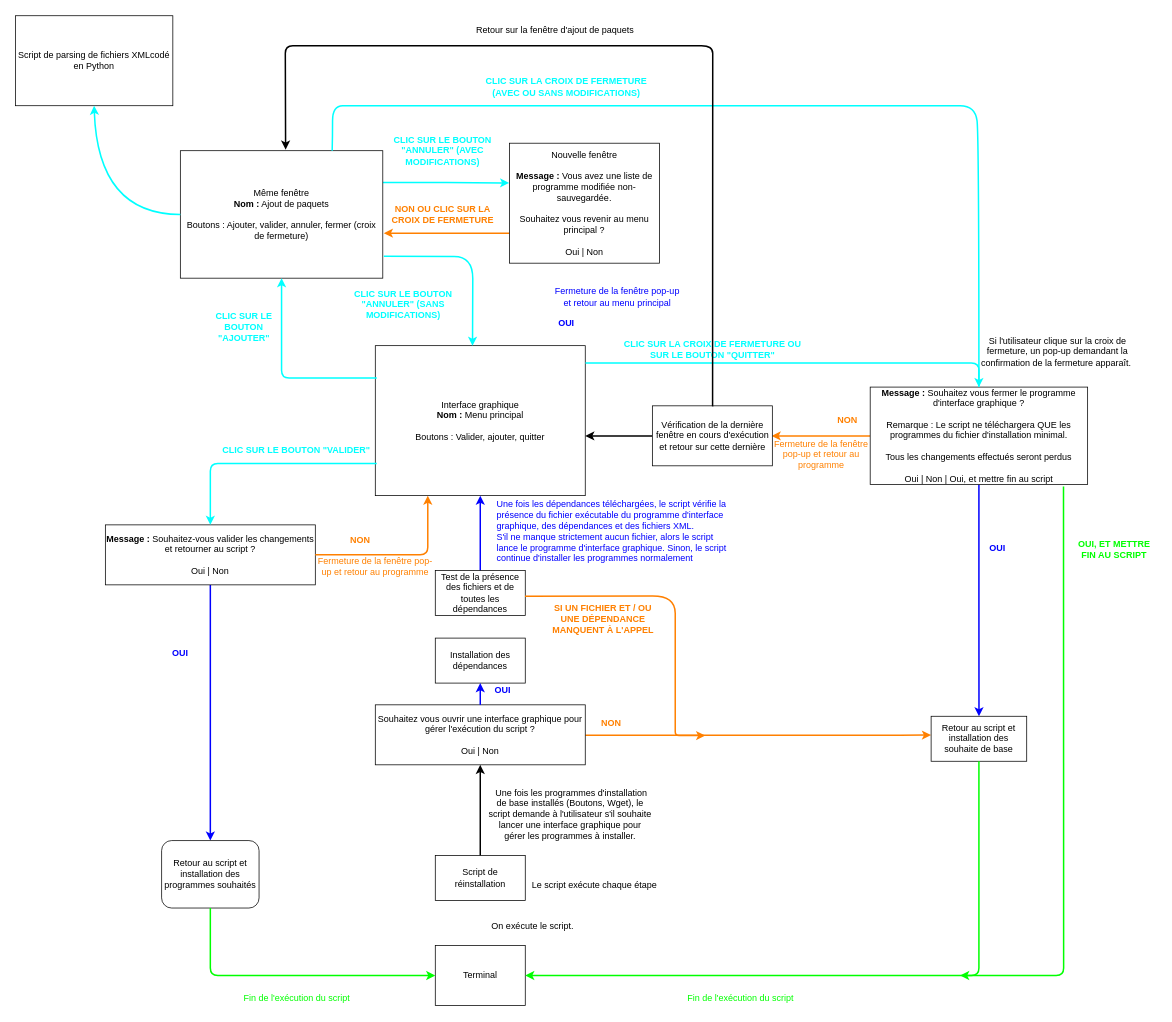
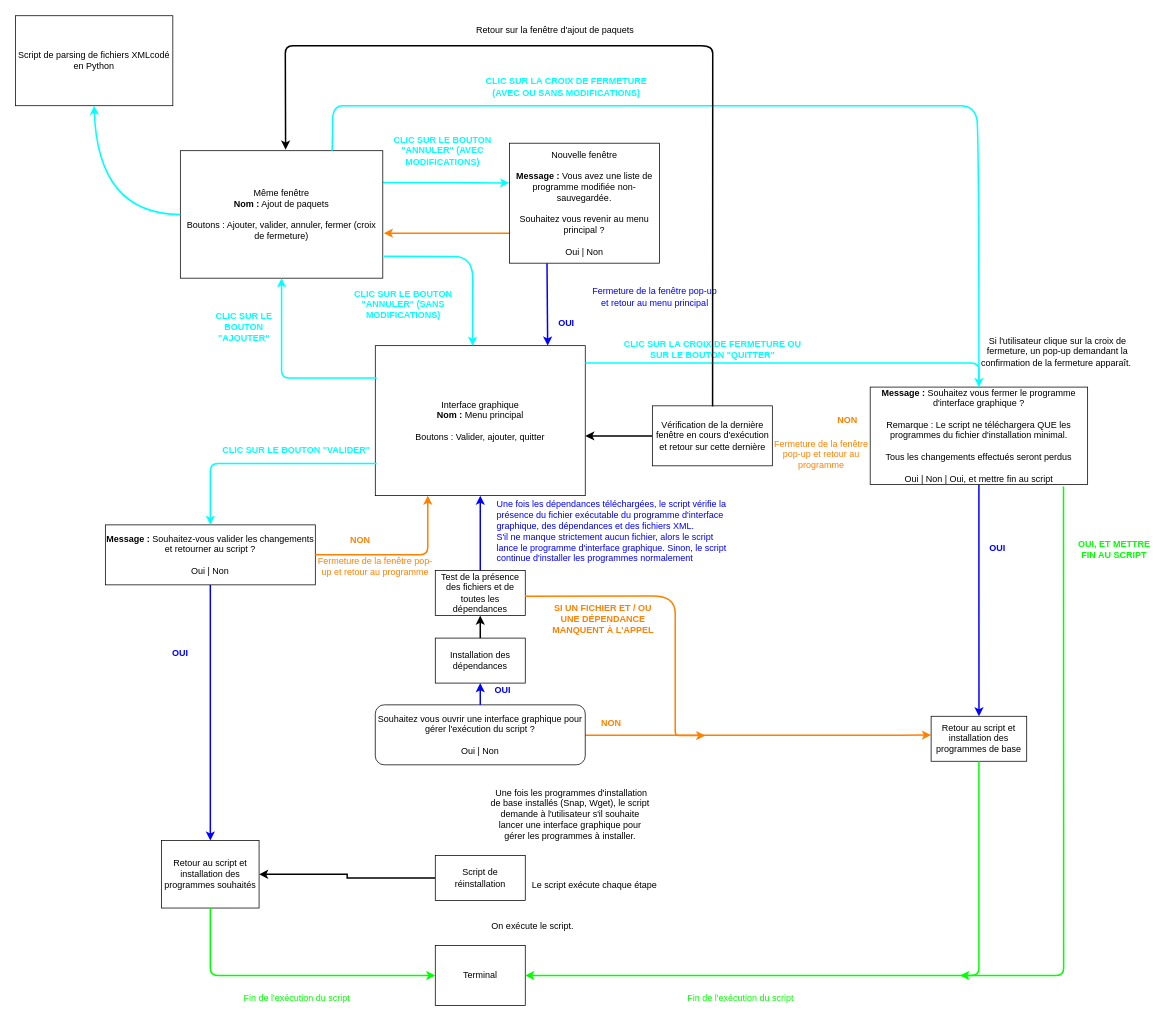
node "NON OU CLIC SUR LA CROIX DE FERMETURE": removed
node "Fermeture de la fenêtre pop-up et retour au menu principal": moved (617, 297) -> (655, 297)
edge "Nouvelle fenêtre Message : Vous avez une liste de programme modifiée non-sauvegardée. Souhaitez vous revenir au menu principal ? Oui | Non" -> "Interface graphique Nom : Menu principal Boutons : Valider, ajouter, quitter": added
edge "Message : Souhaitez vous fermer le programme d'interface graphique ? Remarque : Le script ne téléchargera QUE les programmes du fichier d'installation minimal. Tous les changements effectués seront perdus Oui | Non | Oui, et mettre fin au script" -> "Vérification de la dernière fenêtre en cours d'exécution et retour sur cette dernière": removed
edge "Installation des dépendances" -> "Test de la présence des fichiers et de toutes les dépendances": added
node "Souhaitez vous ouvrir une interface graphique pour gérer l'exécution du script ? Oui | Non": shape rectangle -> rounded rectangle
node "Retour au script et installation des souhaite de base": label "Retour au script et installation des souhaite de base" -> "Retour au script et installation des programmes de base"
edge "Script de réinstallation" -> "Souhaitez vous ouvrir une interface graphique pour gérer l'exécution du script ? Oui | Non": now "Script de réinstallation" -> "Retour au script et installation des programmes souhaités"
node "Une fois les programmes d'installation de base installés (Boutons, Wget), le script demande à l'utilisateur s'il souhaite lancer une interface graphique pour gérer les programmes à installer.": label "Une fois les programmes d'installation de base installés (Boutons, Wget), le script demande à l'utilisateur s'il souhaite lancer une interface graphique pour gérer les programmes à installer." -> "Une fois les programmes d'installation de base installés (Snap, Wget), le script demande à l'utilisateur s'il souhaite lancer une interface graphique pour gérer les programmes à installer."
node "Retour au script et installation des programmes souhaités": shape rounded rectangle -> rectangle
